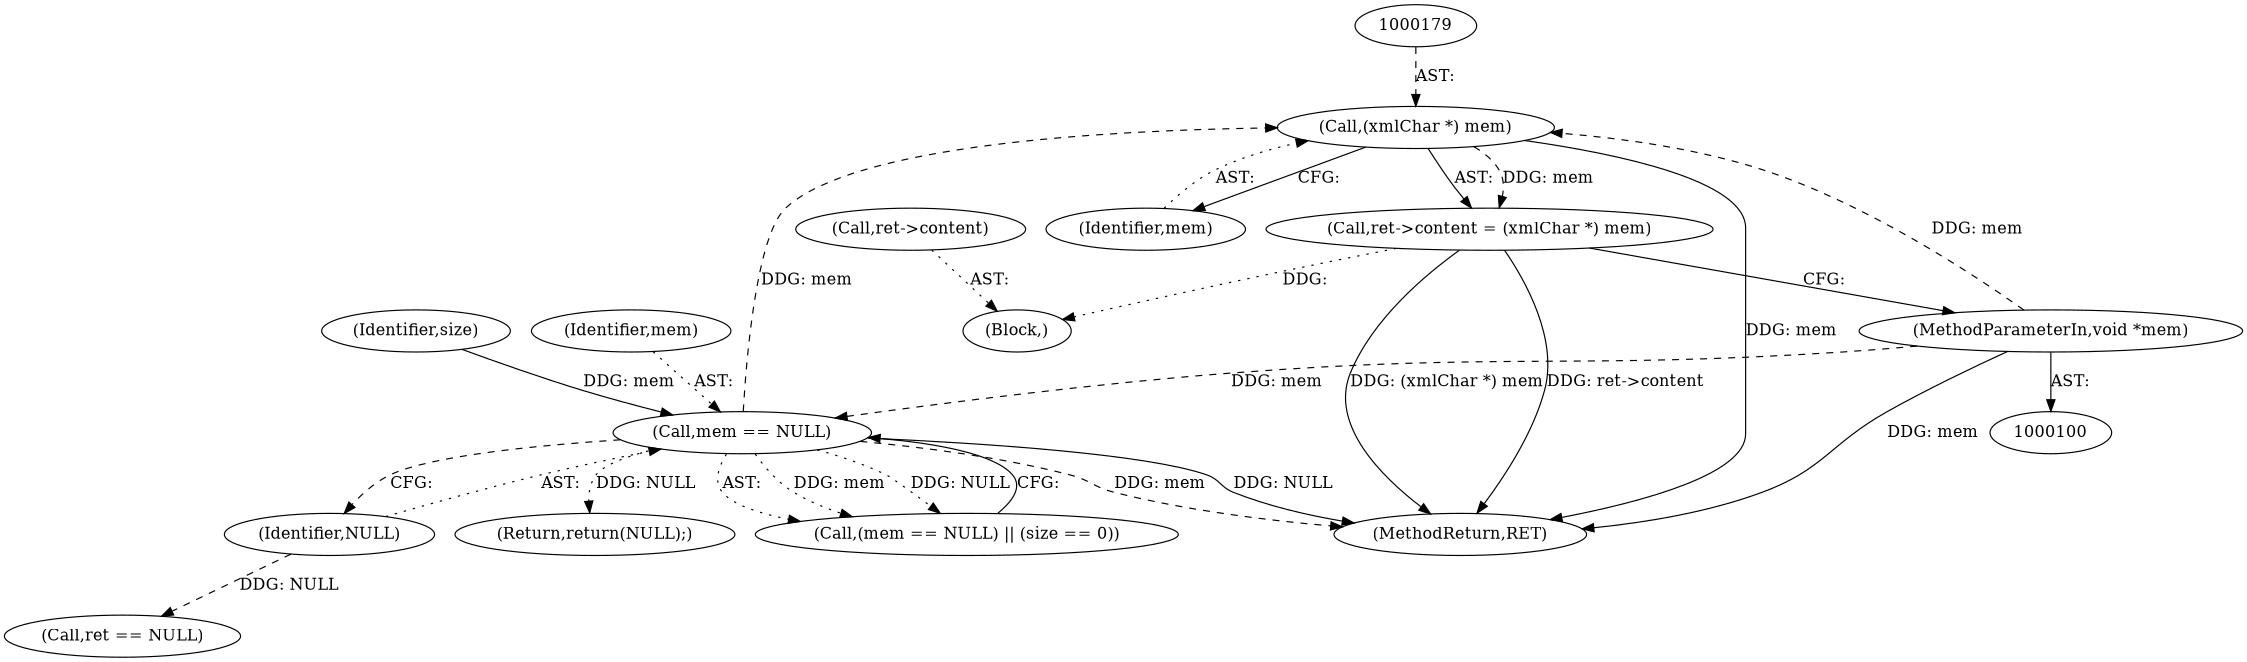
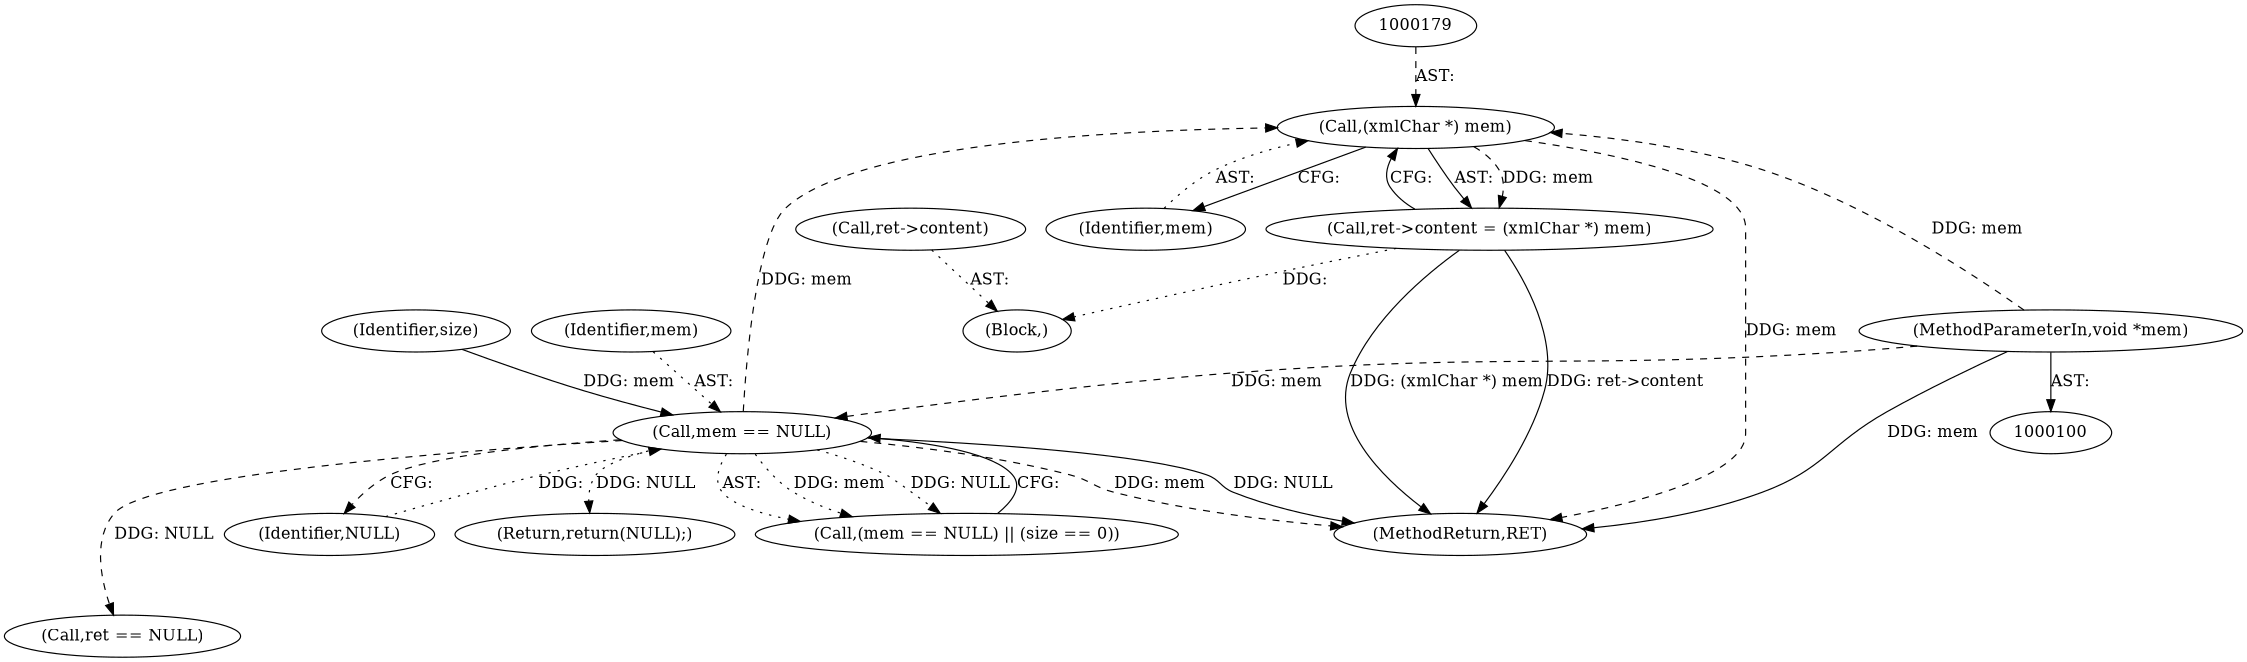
edge "(Call,ret->content = (xmlChar *) mem)" -> "(MethodParameterIn,void *mem)": now "(Call,ret->content = (xmlChar *) mem)" -> "(Call,(xmlChar *) mem)"
edge "(Call,(xmlChar *) mem)" -> "(MethodReturn,RET)": style solid -> dashed
edge "(Identifier,NULL)" -> "(Call,mem == NULL)": label "AST: " -> "DDG: "
edge "(Identifier,NULL)" -> "(Call,ret == NULL)": now "(Call,mem == NULL)" -> "(Call,ret == NULL)"
